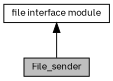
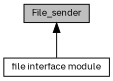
edge "File_sender" -> "file interface module": reversed
